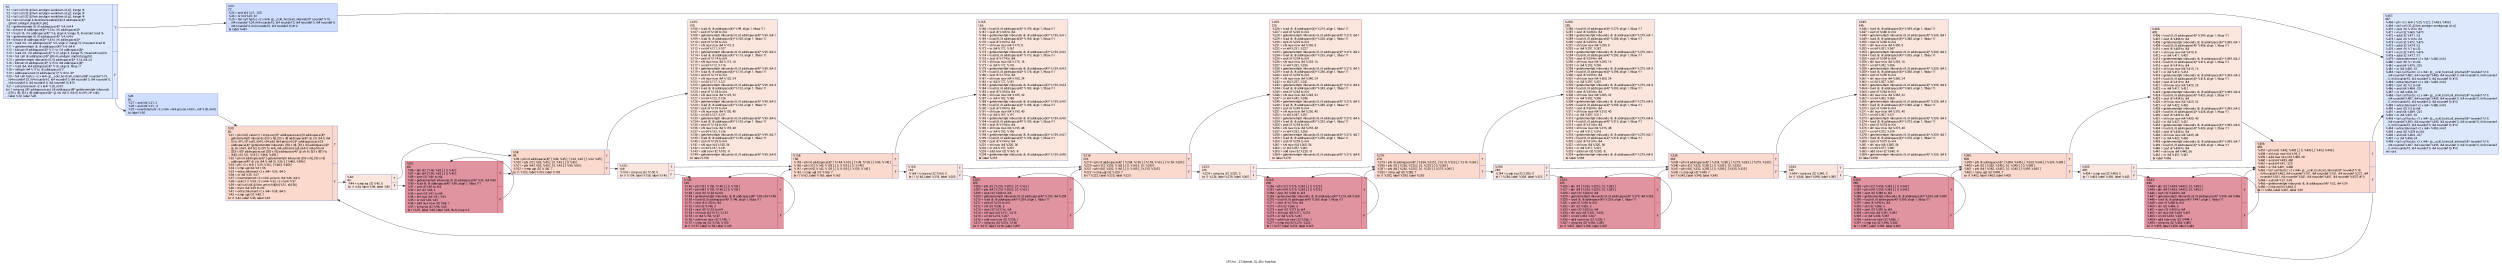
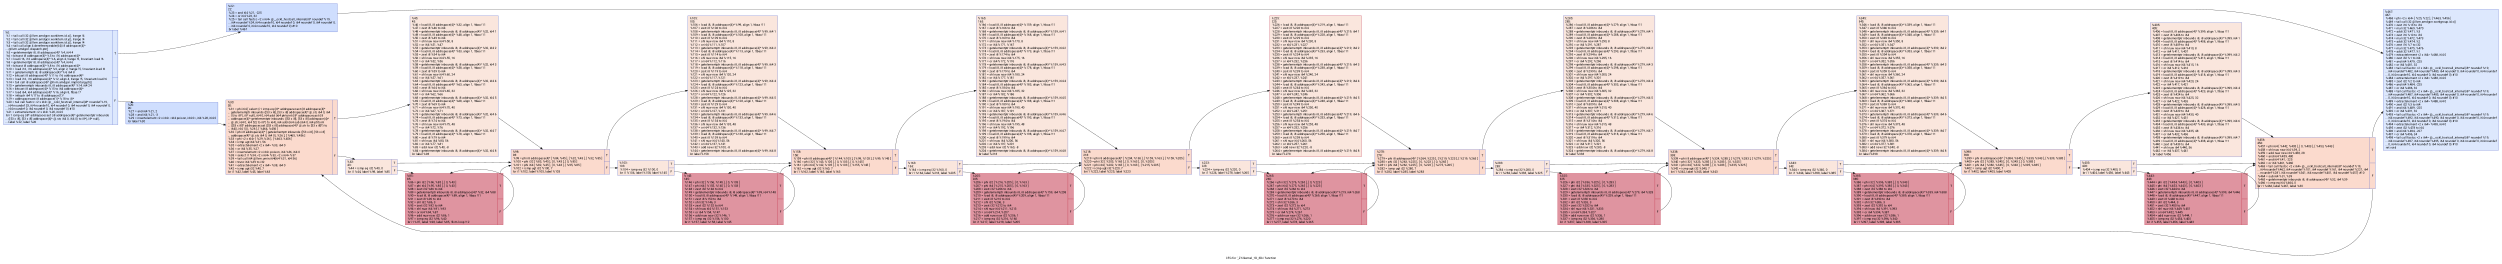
node "%45:": added
